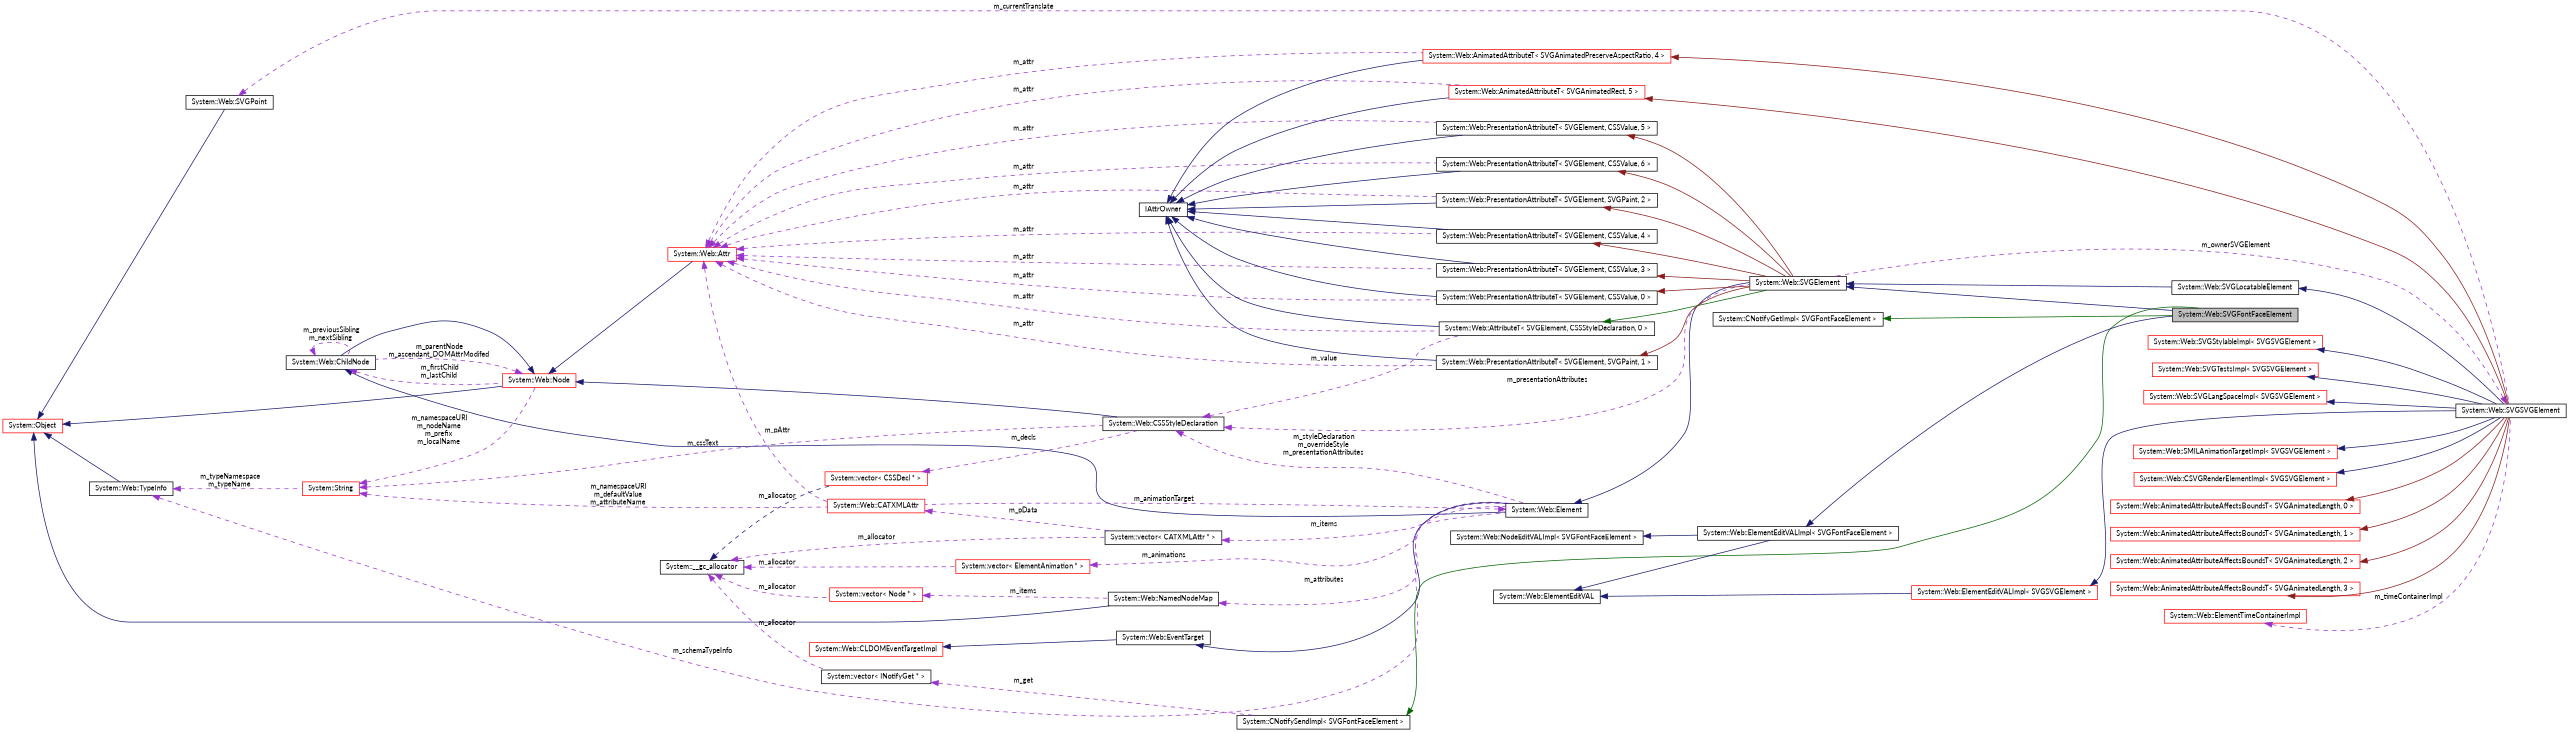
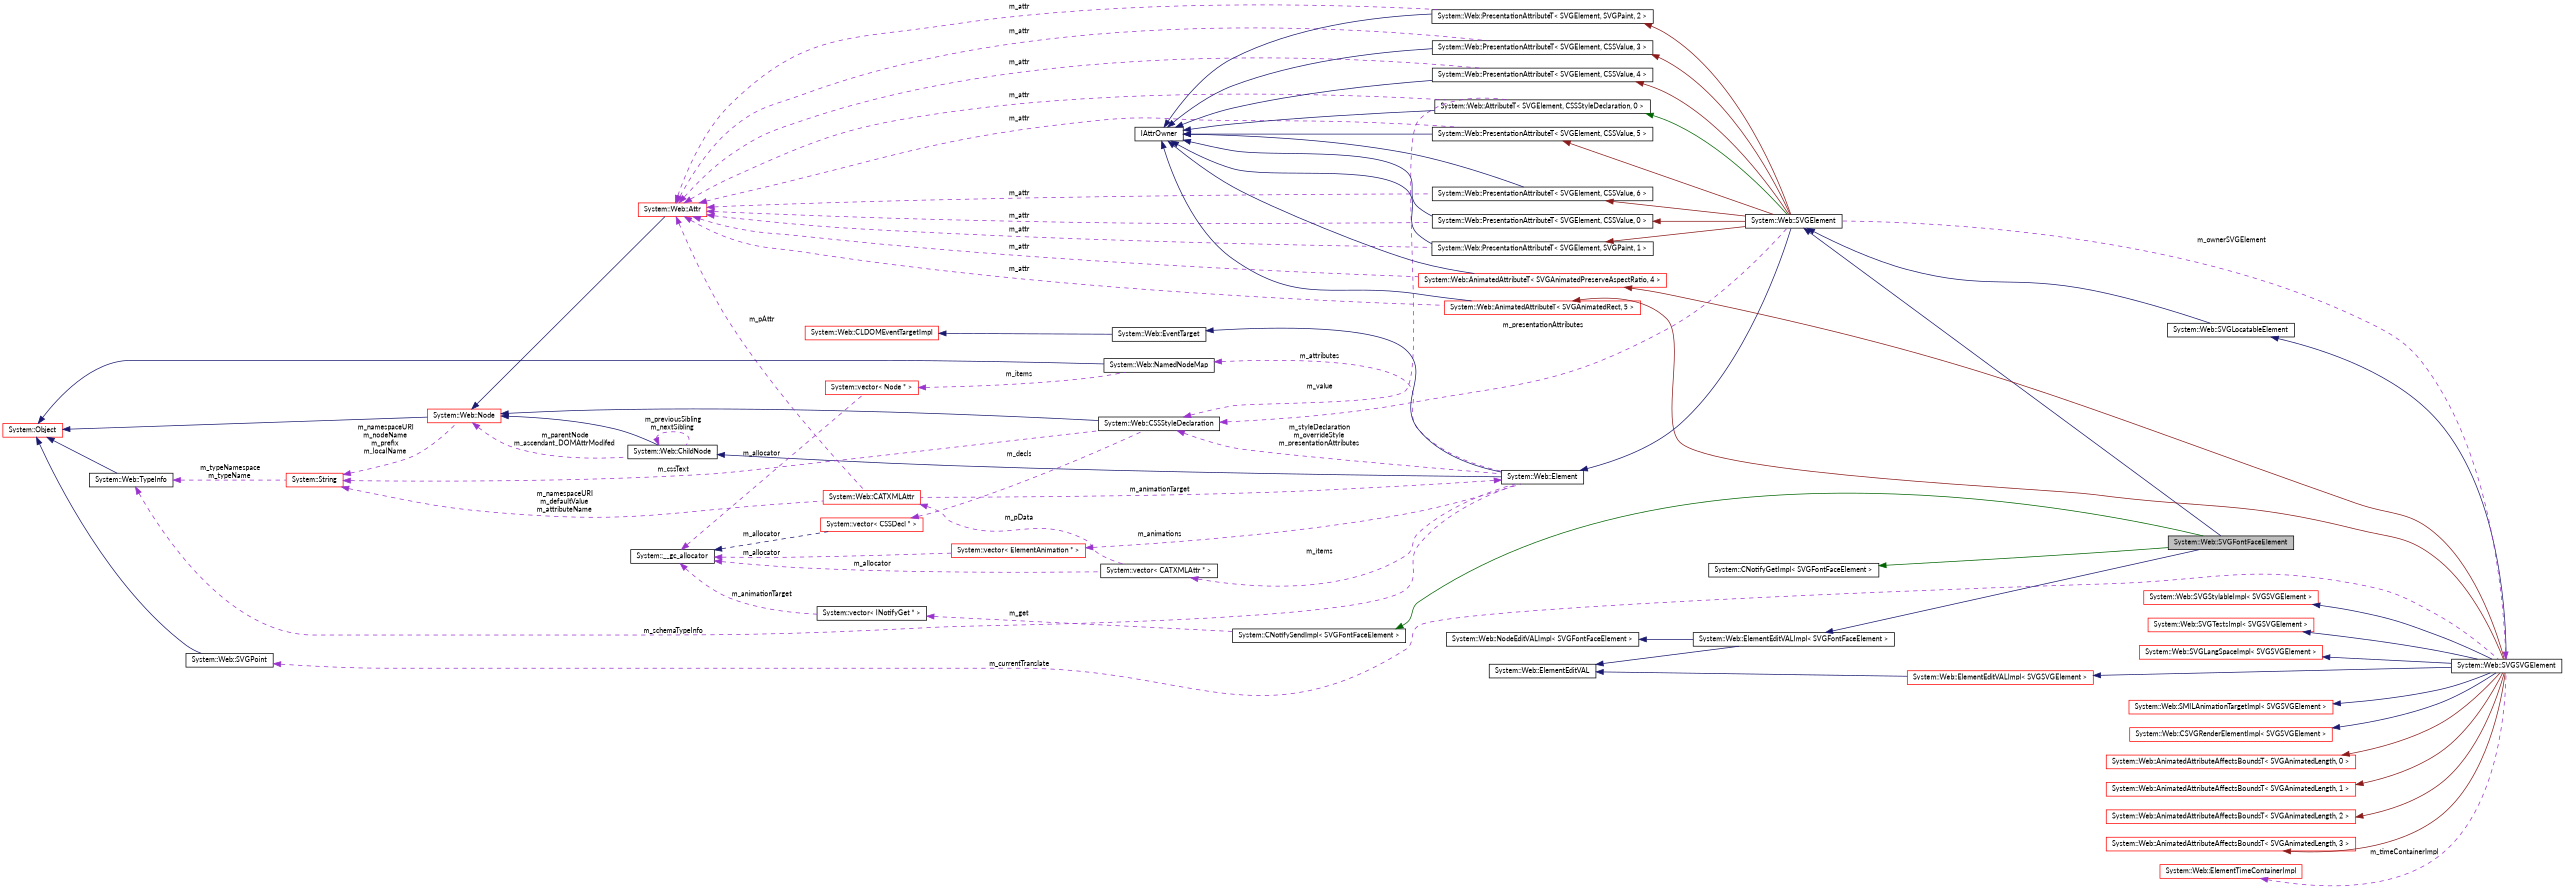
edge "System::Web::Node" -> "System::Web::ChildNode": removed, label "m_firstChild m_lastChild"
edge "System::vector< INotifyGet * >" -> "System::__gc_allocator": label " m_allocator" -> " m_animationTarget"
